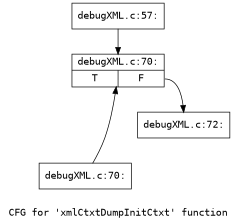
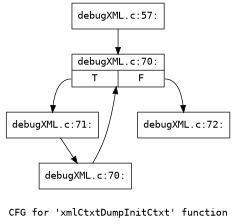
node "debugXML.c:71:": added
